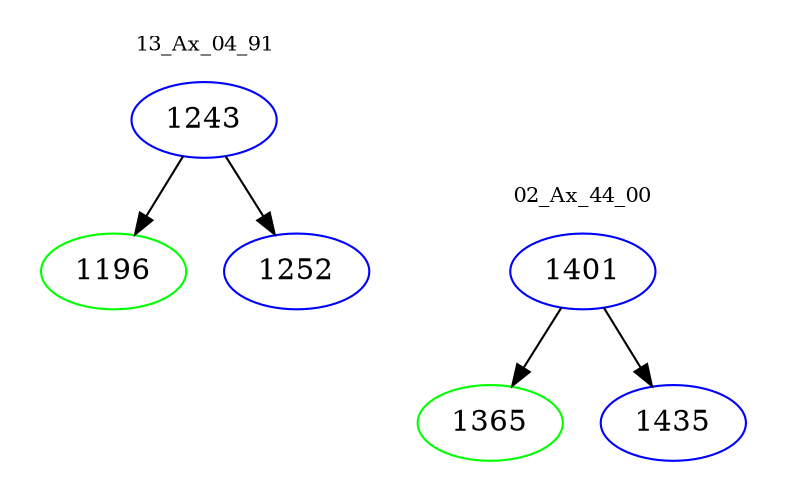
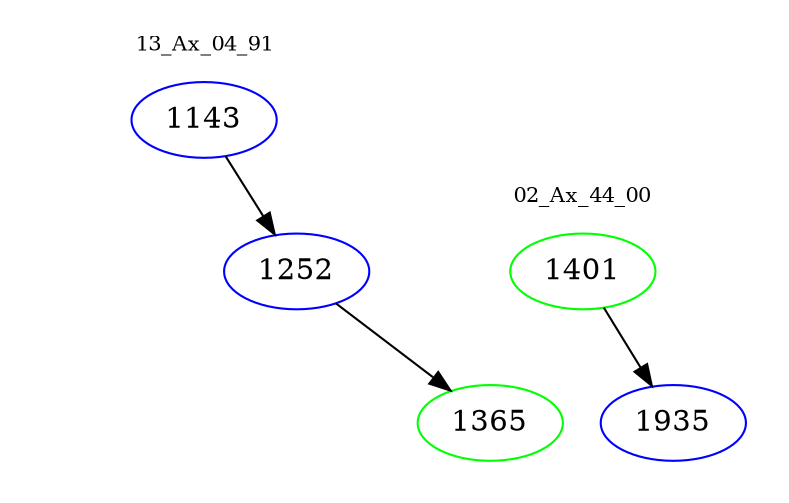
node "1243": label "1243" -> "1143"
node "1196": removed
node "1401": color blue -> green
edge "1401" -> "1365": now "1252" -> "1365"
node "1435": label "1435" -> "1935"
